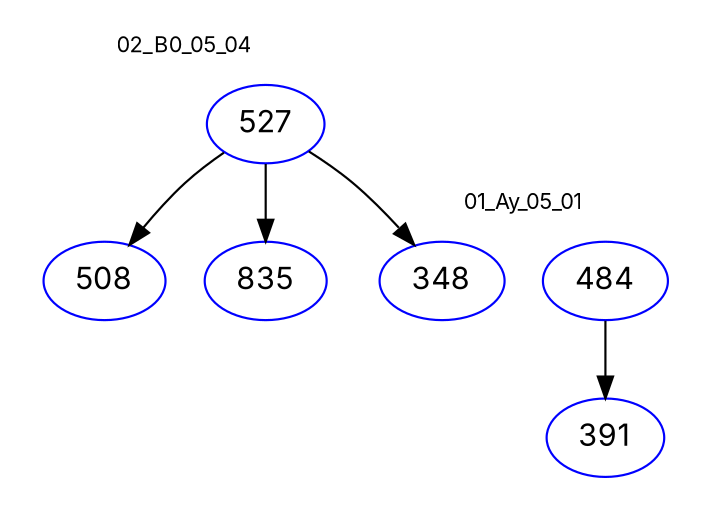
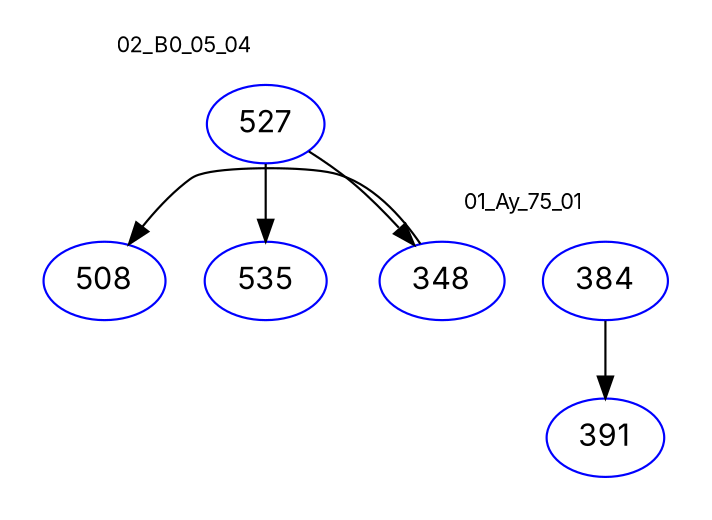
edge "527" -> "508": now "348" -> "508"
cluster "01_Ay_05_01": label "01_Ay_05_01" -> "01_Ay_75_01"
node "835": label "835" -> "535"
node "484": label "484" -> "384"
